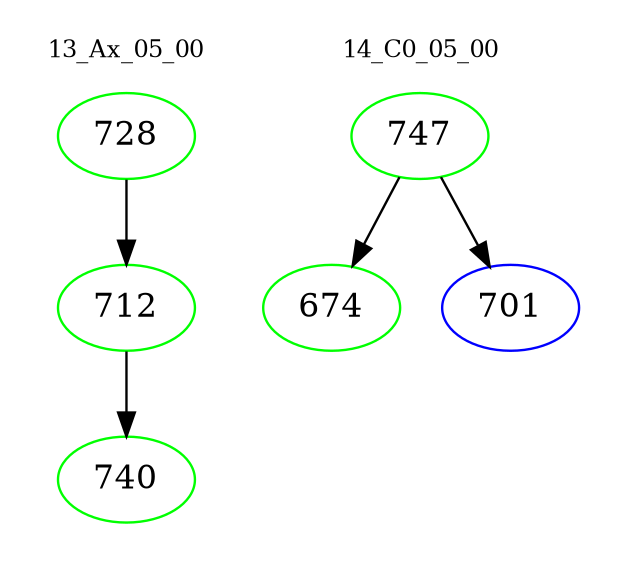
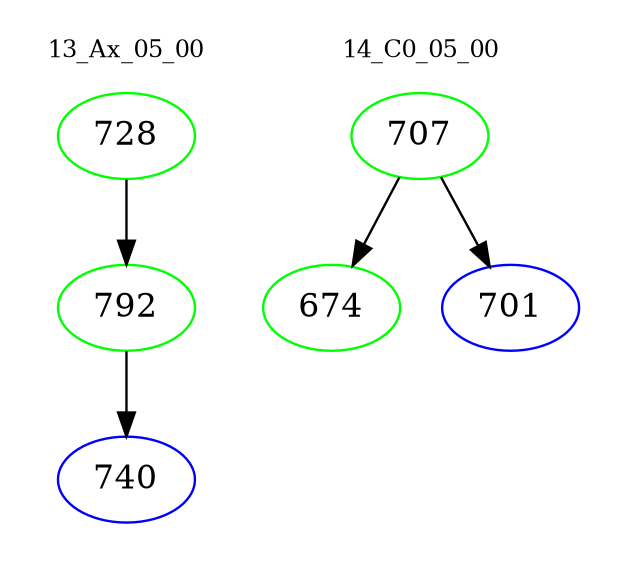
node "747": label "747" -> "707"
node "712": label "712" -> "792"
node "740": color green -> blue
